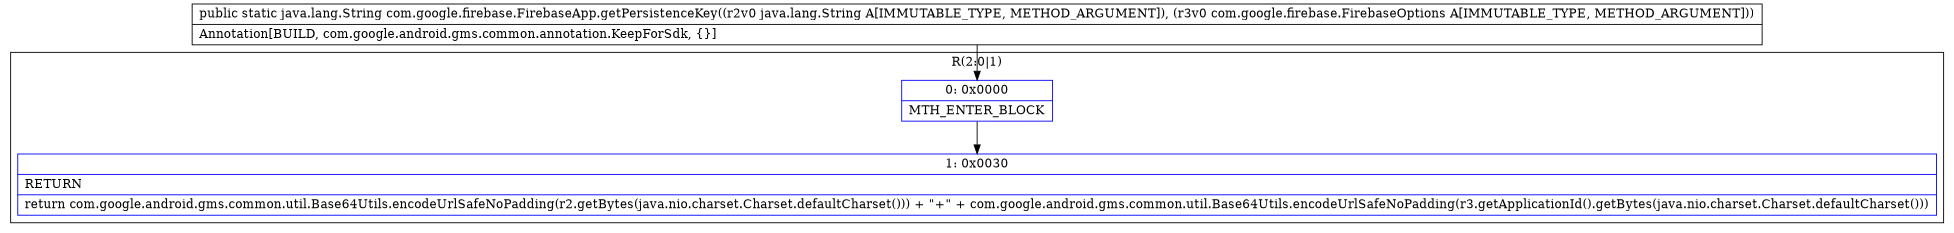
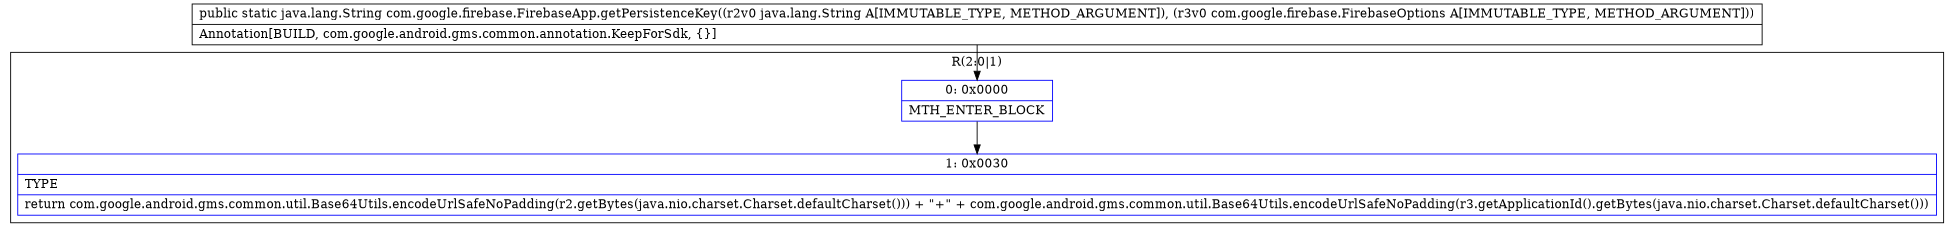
node "1: 0x0030": text "RETURN" -> "TYPE"
